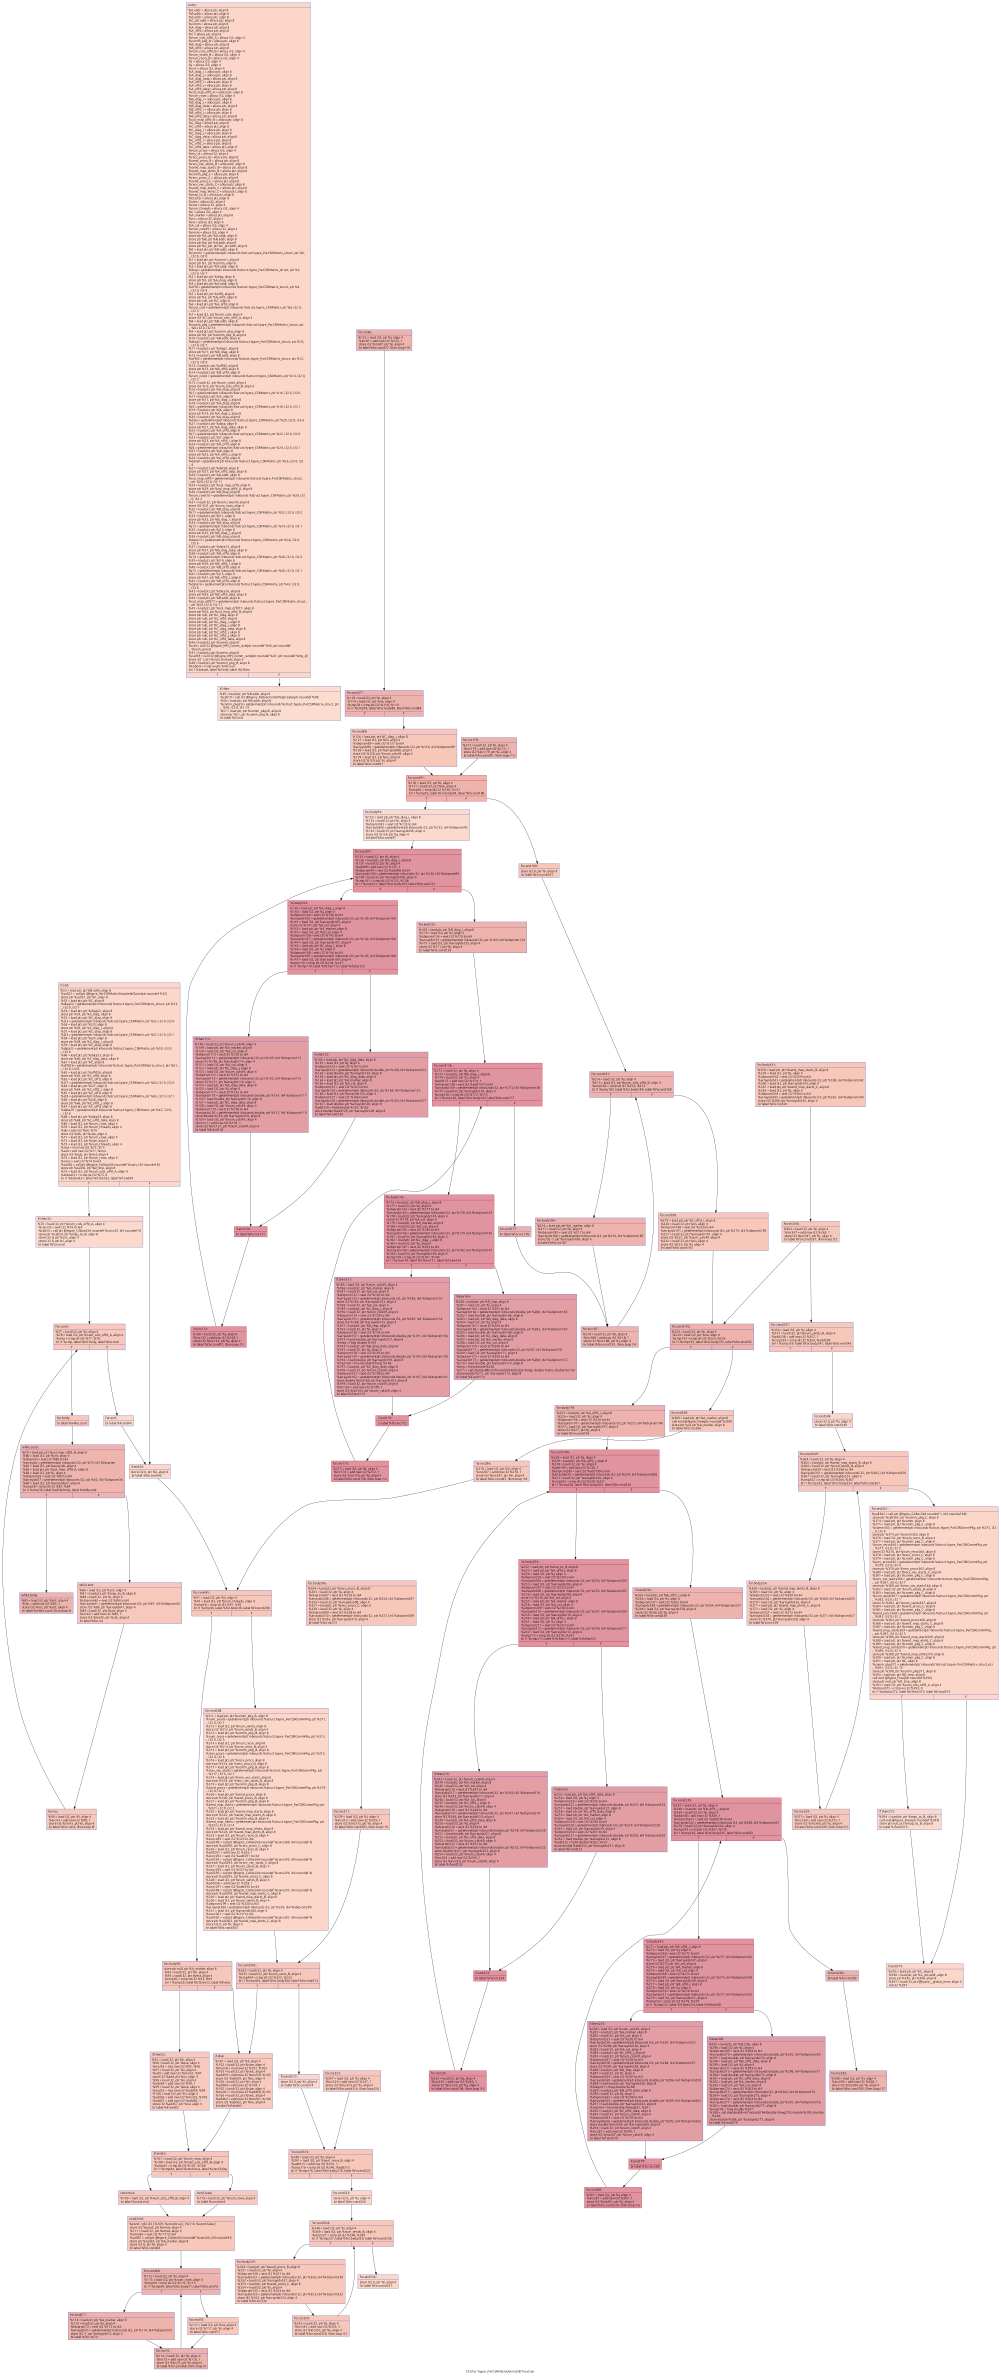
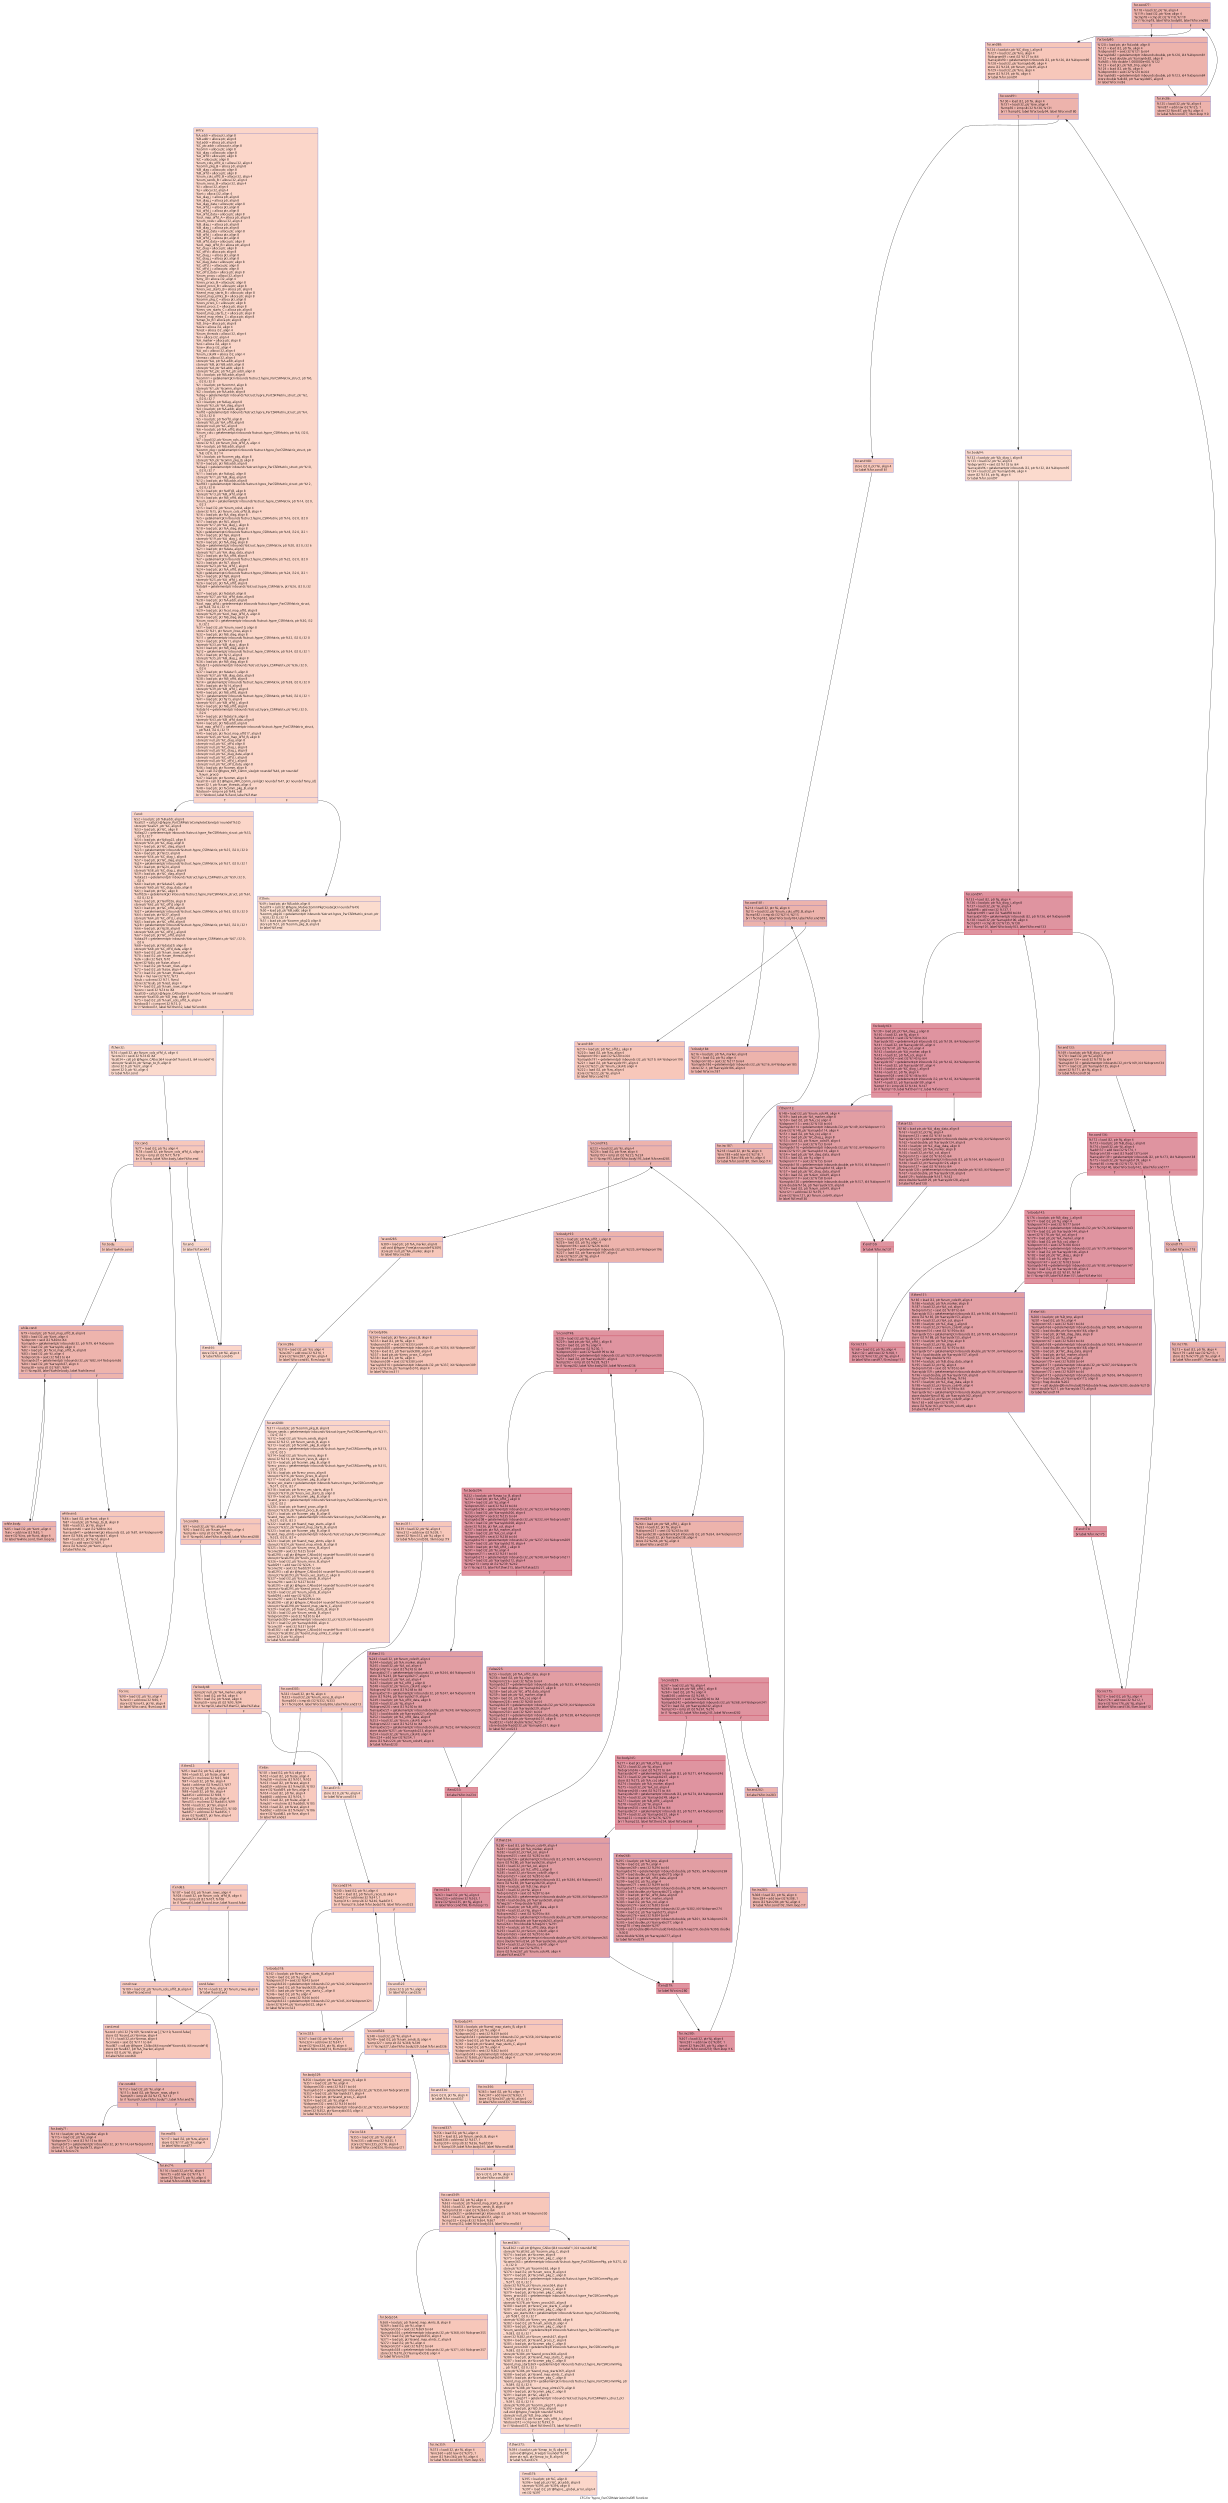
node "for.body80:": added
node "for.cond91:": color #b70d28ff -> #3d50c3ff
edge "entry:" -> "if.end:": added
edge "for.end177:" -> "for.inc187:": now "for.end177:" -> "for.inc178:"
edge "for.inc346:" -> "for.cond192:": now "for.inc283:" -> "for.cond192:"
edge "while.body:" -> "while.cond:": added
edge "for.cond45:" -> "for.end288:": removed
node "for.body318:": added
edge "for.body48:" -> "if.else:": now "for.body48:" -> "for.end313:"
edge "for.end336:" -> "for.cond337:": added
edge "for.inc74:" -> "for.cond68:": now "for.inc74:" -> "cond.true:"
